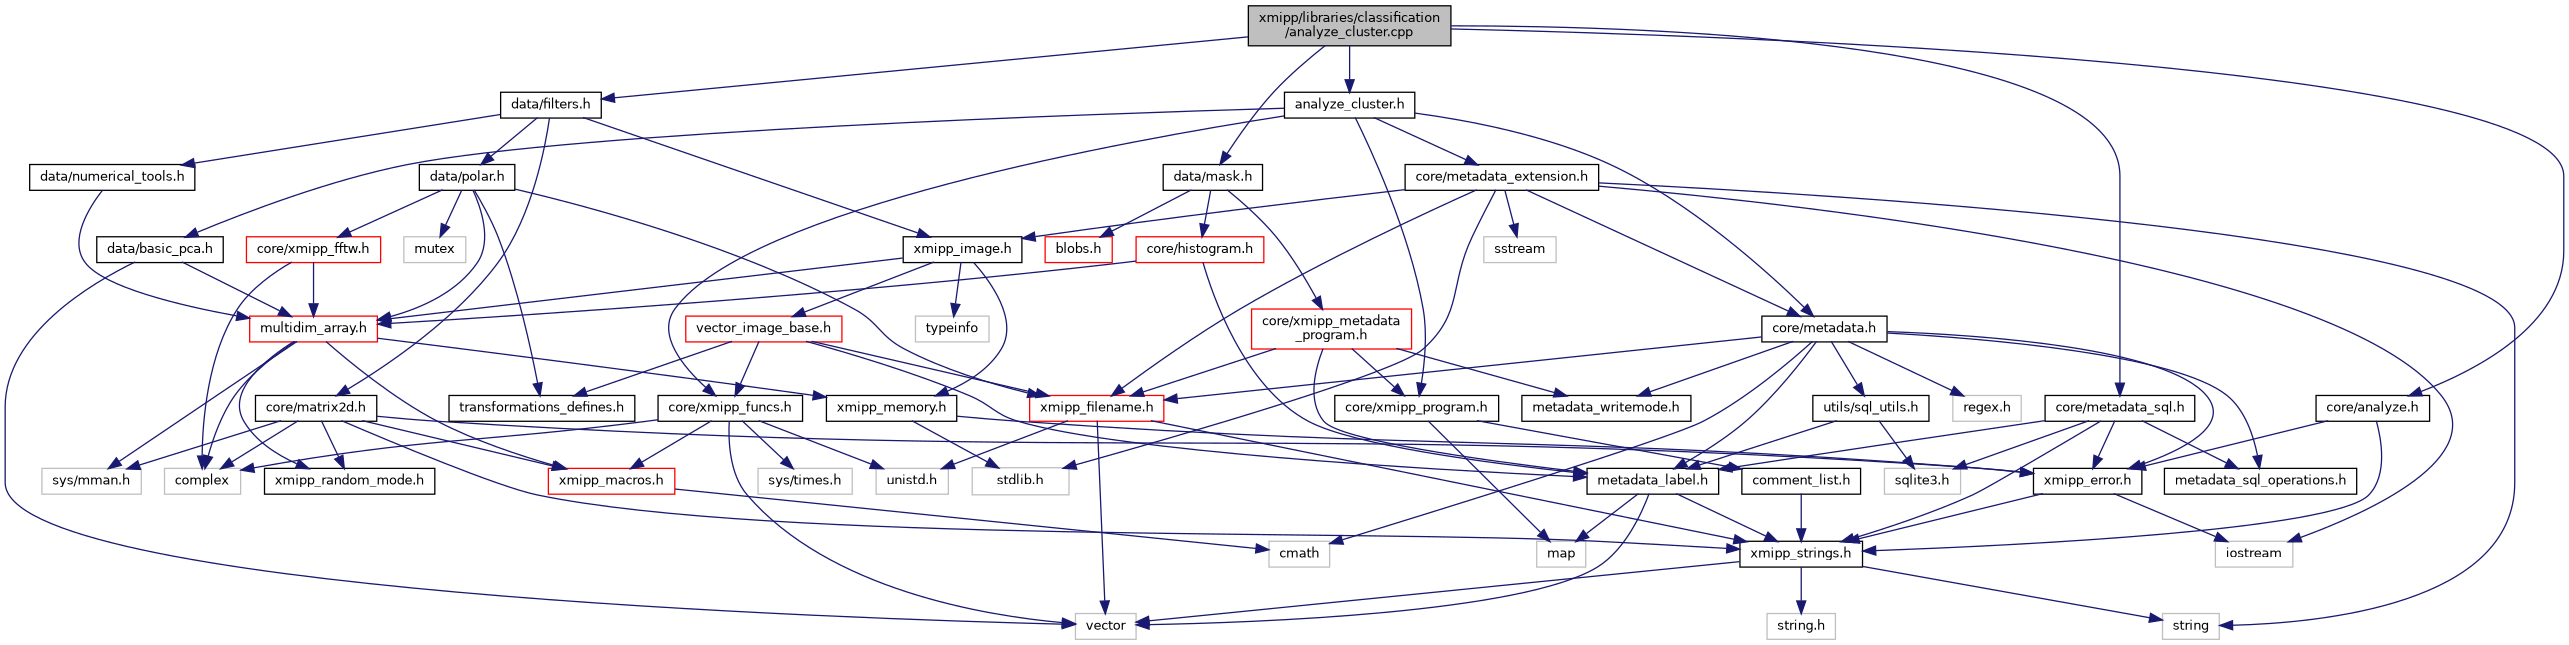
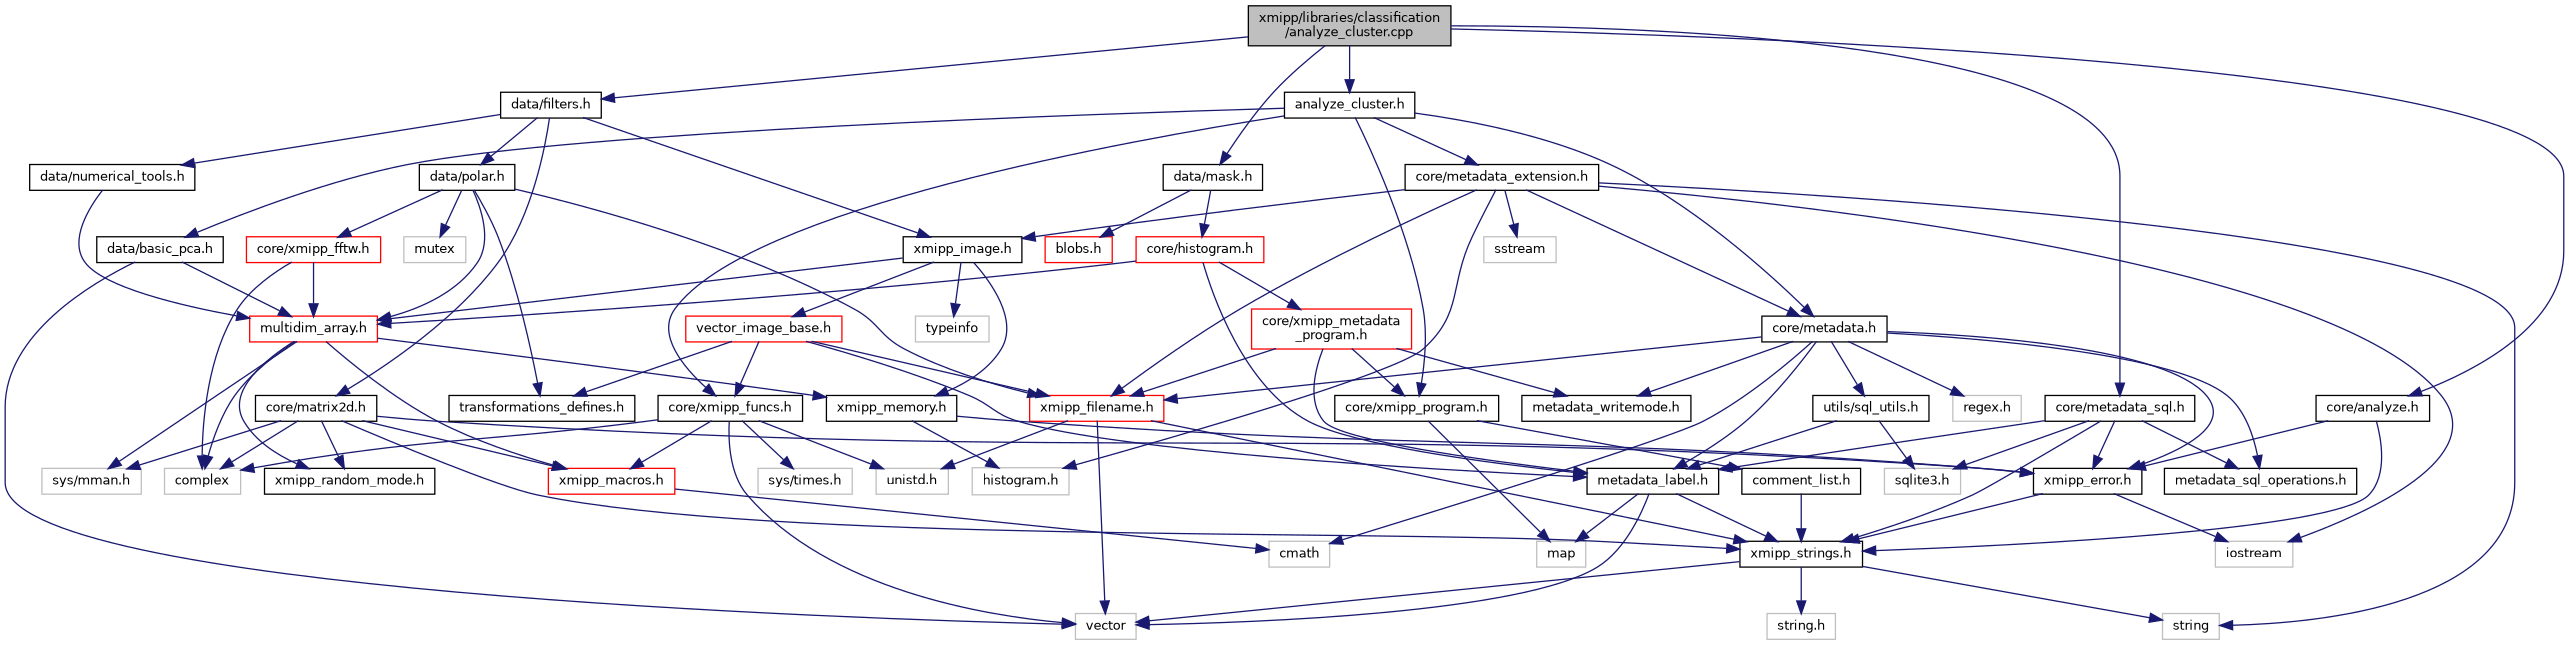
edge "data/mask.h" -> "core/xmipp_metadata _program.h": now "core/histogram.h" -> "core/xmipp_metadata _program.h"
node "stdlib.h": label "stdlib.h" -> "histogram.h"
